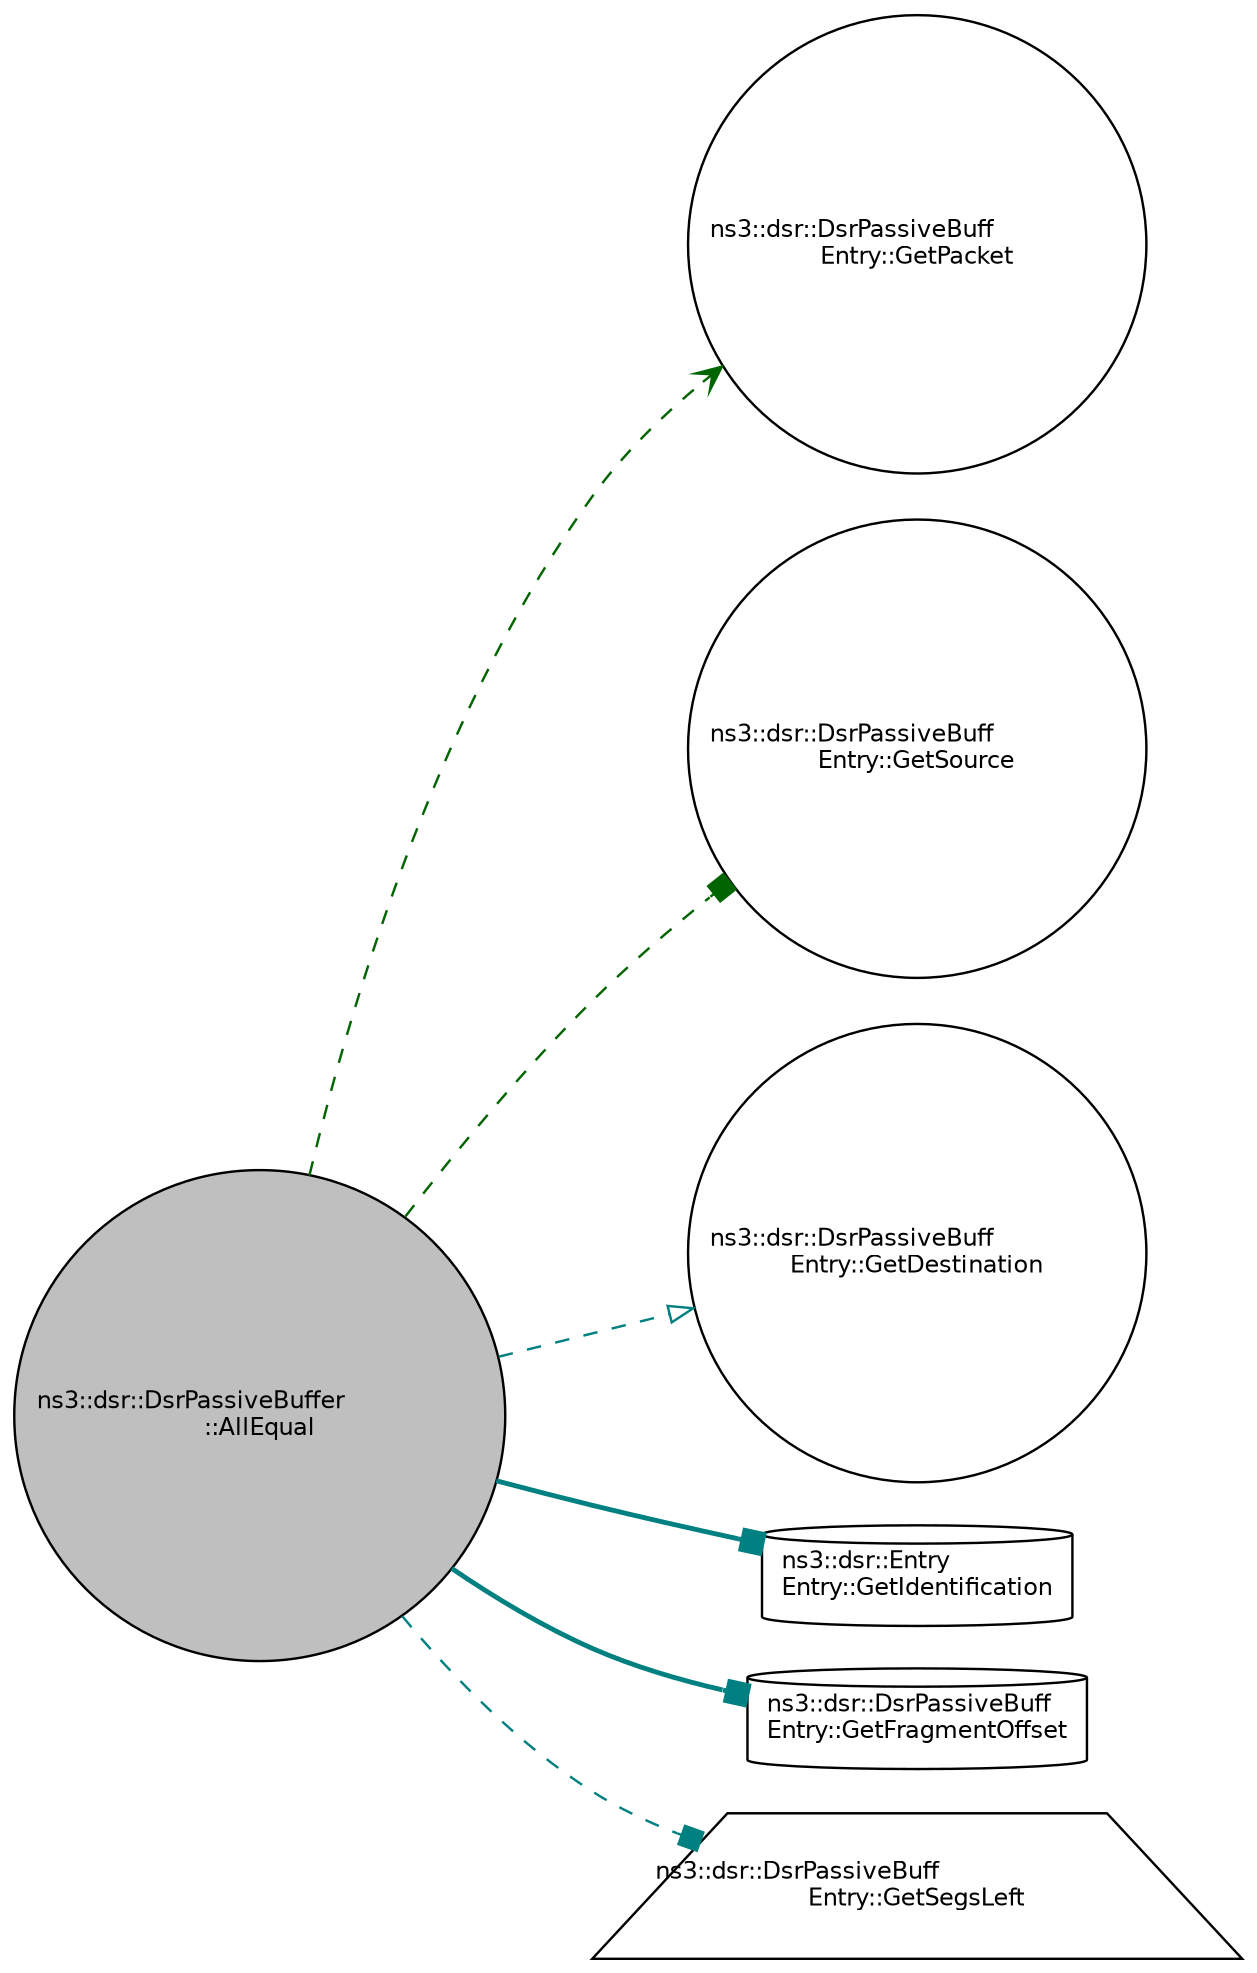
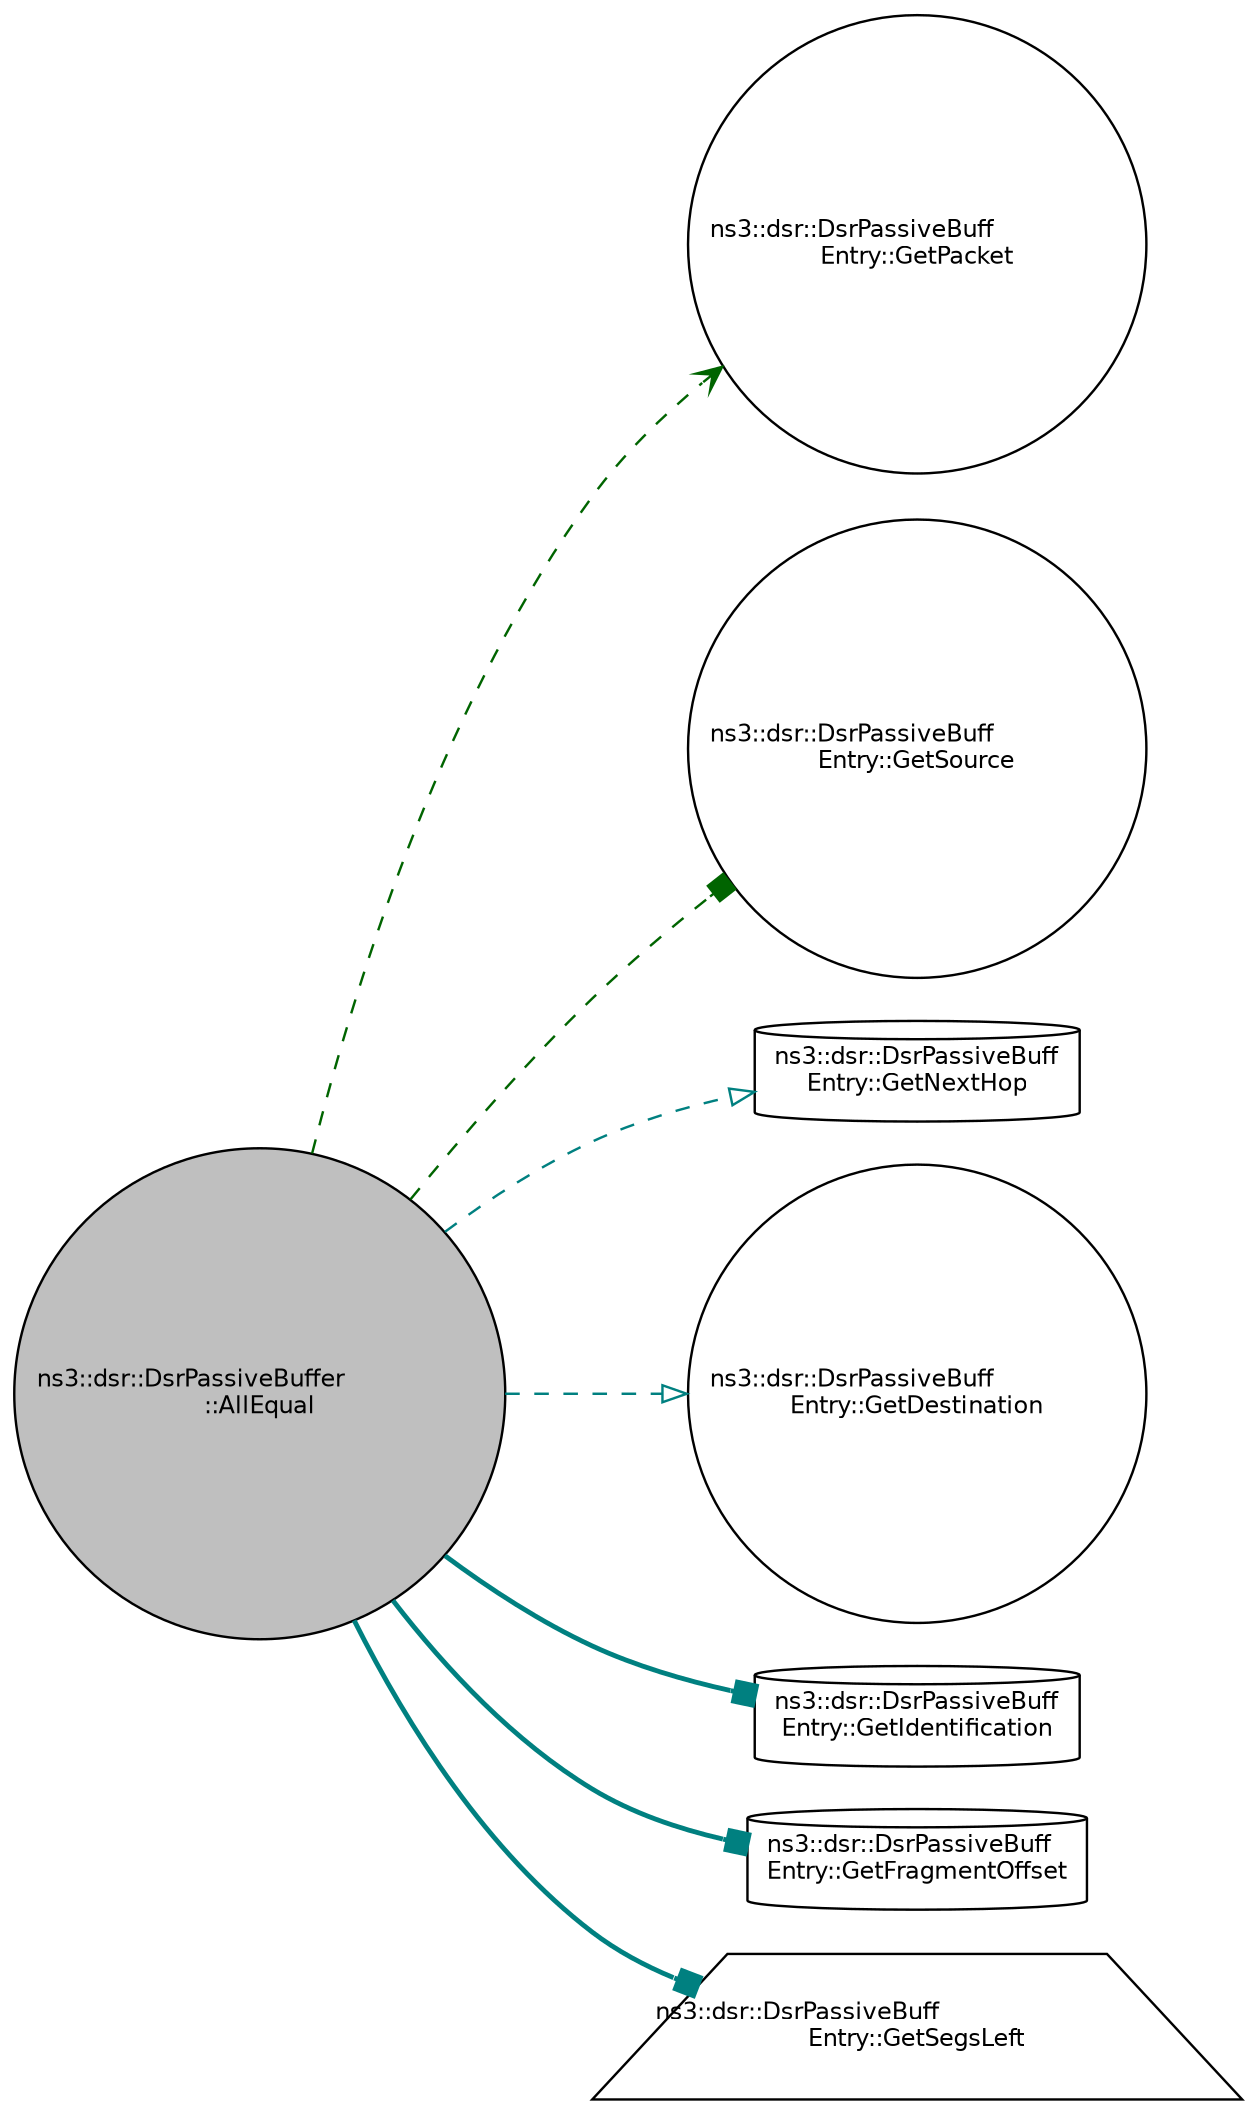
node "ns3::dsr::DsrPassiveBuff Entry::GetNextHop": added
node "ns3::dsr::Entry Entry::GetIdentification": label "ns3::dsr::Entry Entry::GetIdentification" -> "ns3::dsr::DsrPassiveBuff Entry::GetIdentification"
edge "ns3::dsr::DsrPassiveBuffer ::AllEqual" -> "ns3::dsr::DsrPassiveBuff Entry::GetSegsLeft": style dashed -> bold
